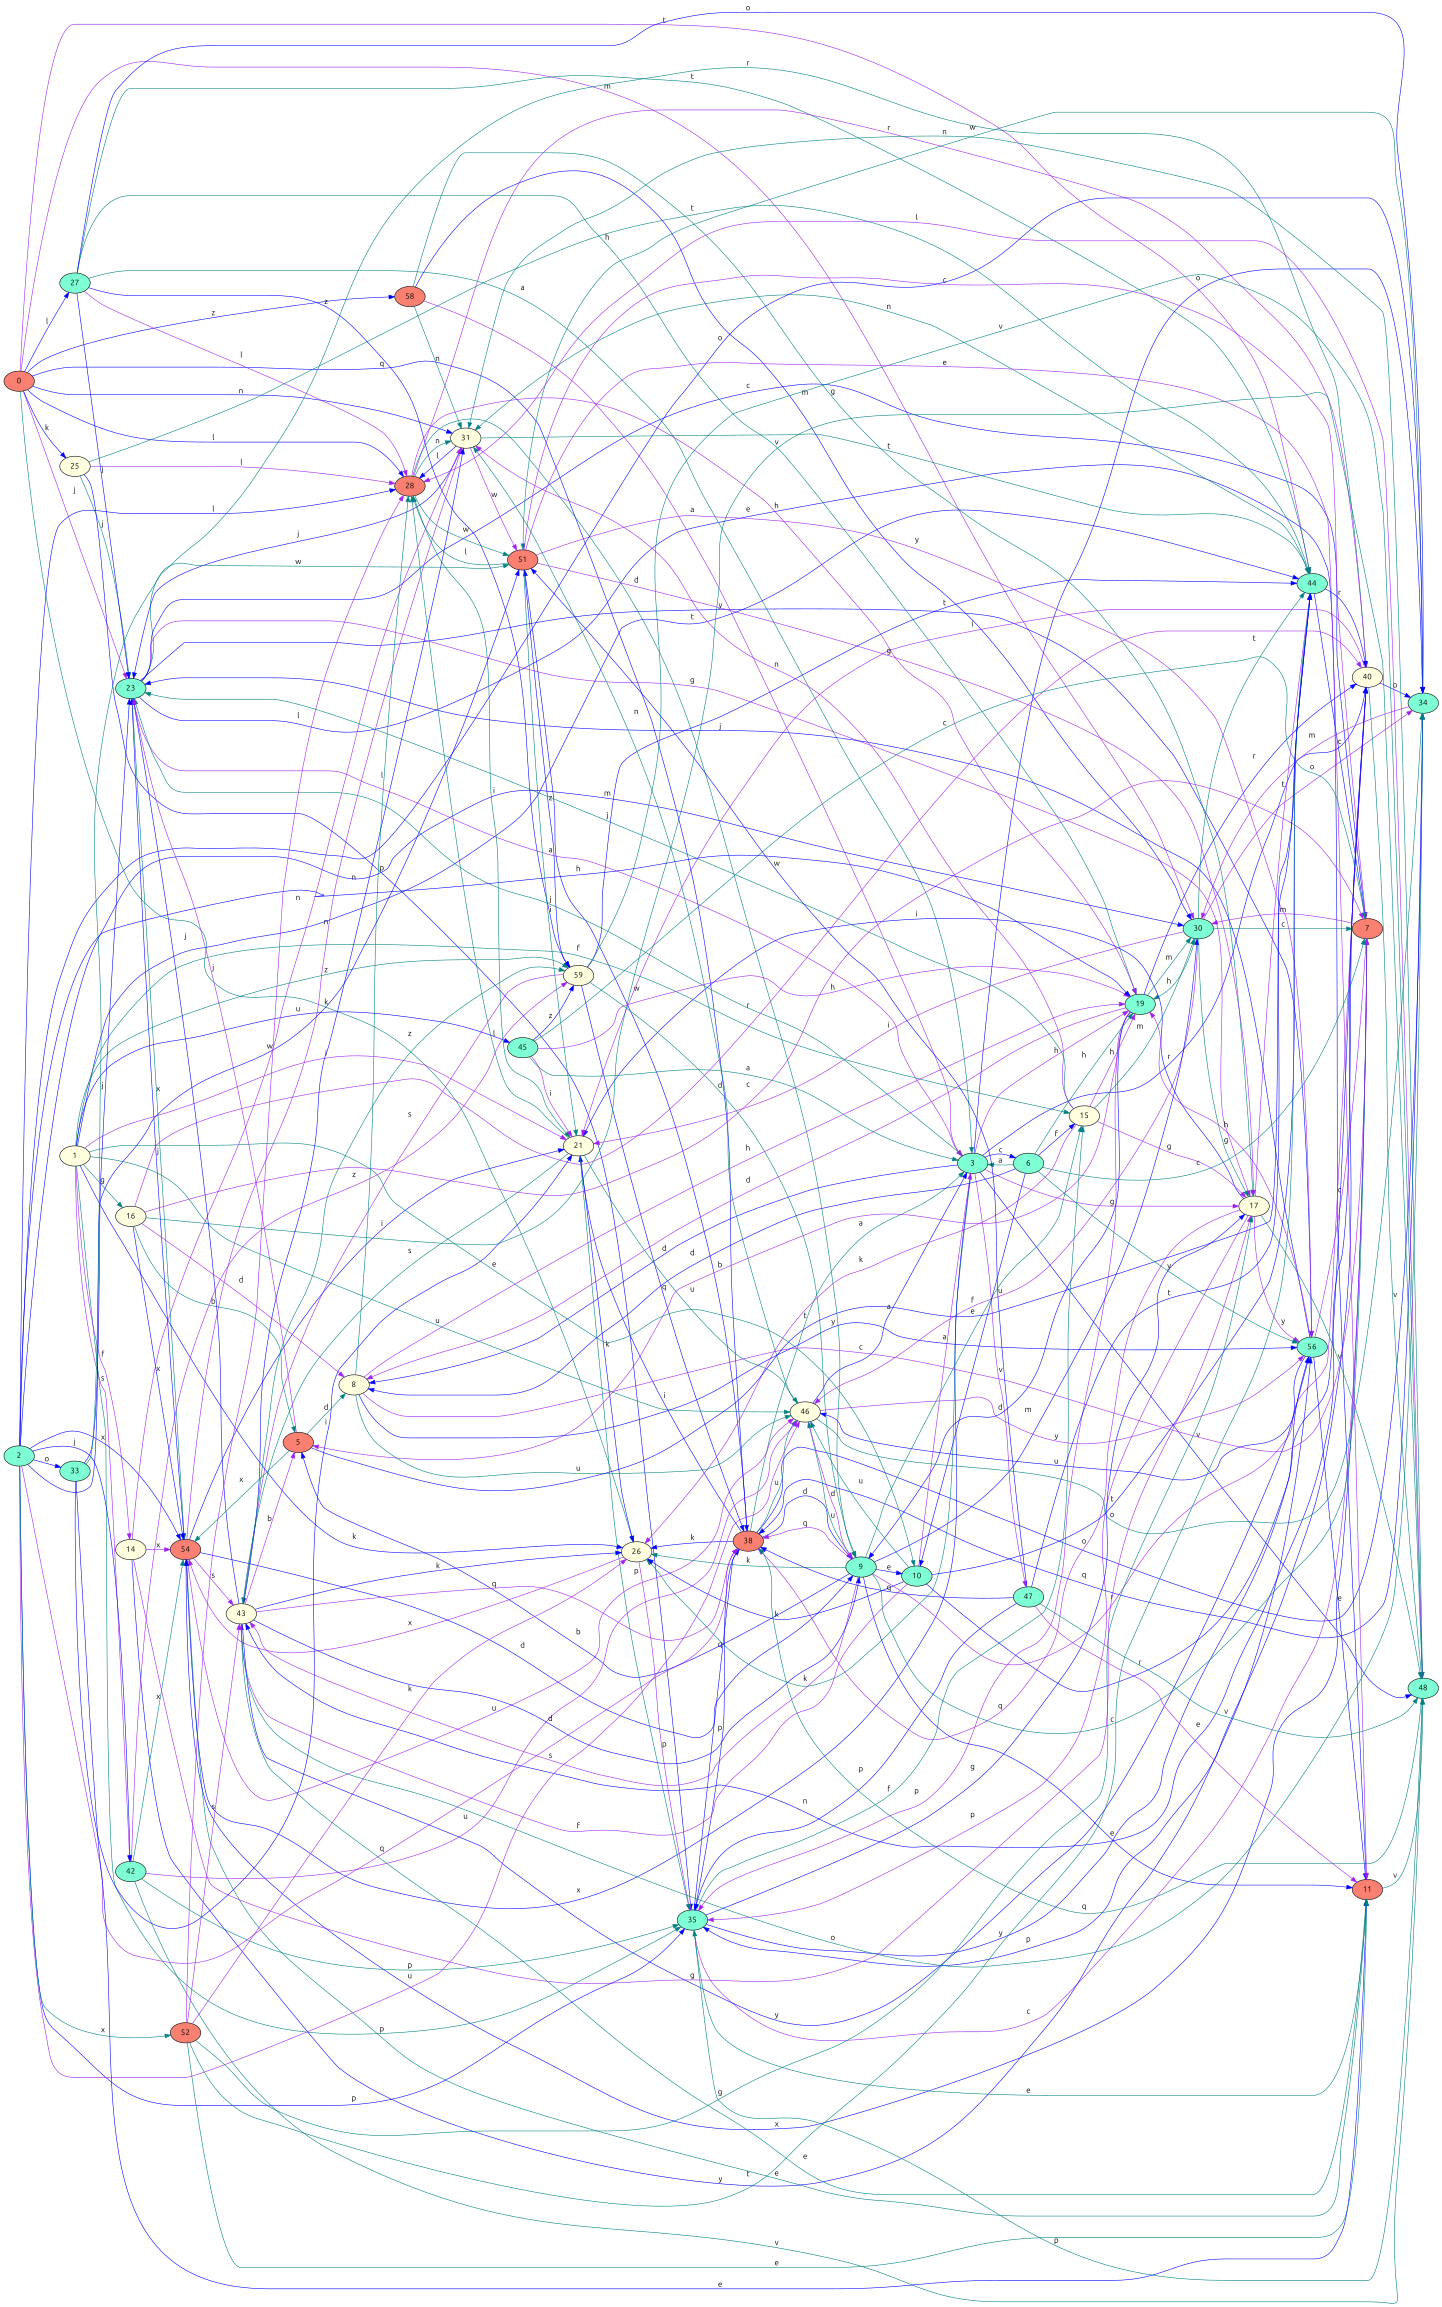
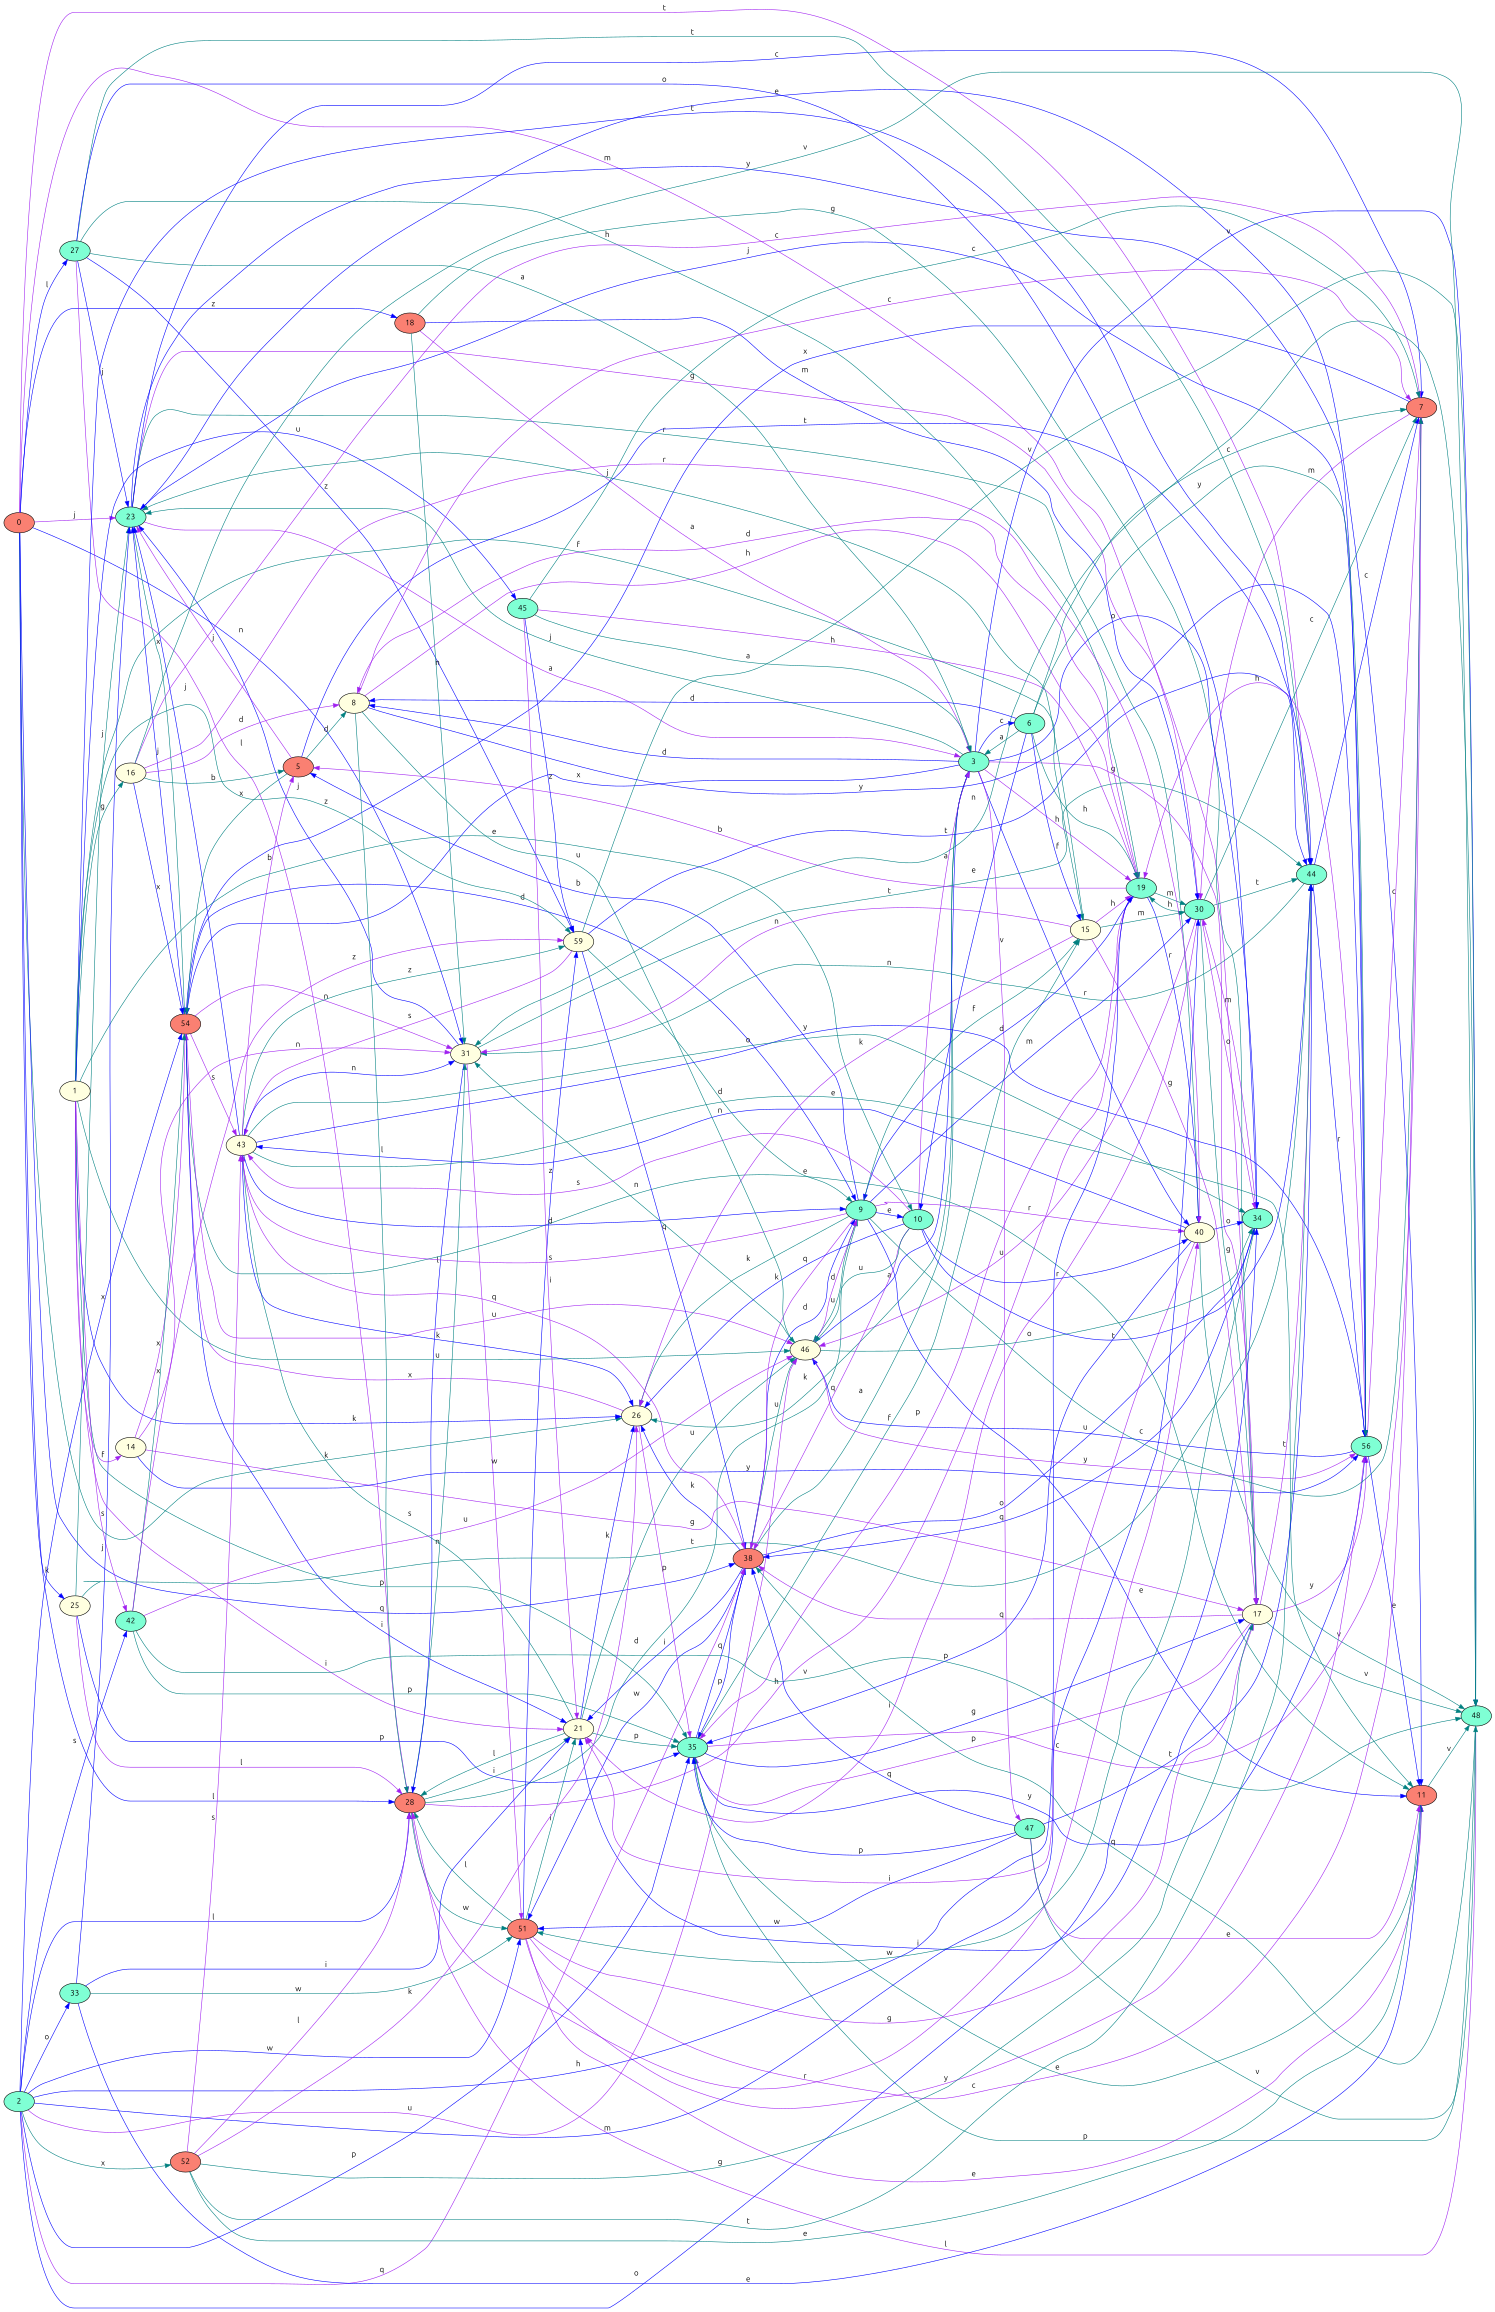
node "58": label "58" -> "18"
edge "44" -> "40": now "44" -> "56"
edge "10" -> "38": added, label "q"
edge "2" -> "42": label "j" -> "s"
edge "10" -> "43": label "f" -> "s"
